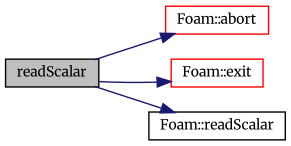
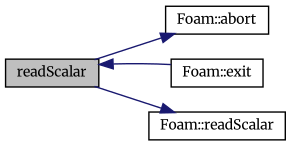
node "Foam::abort": color red -> black
node "Foam::exit": color red -> black
edge "readScalar" -> "Foam::exit": reversed
